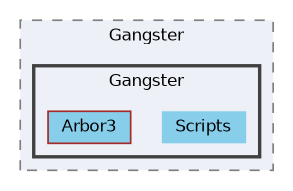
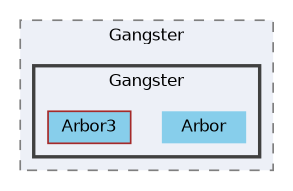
node "Scripts": label "Scripts" -> "Arbor"
